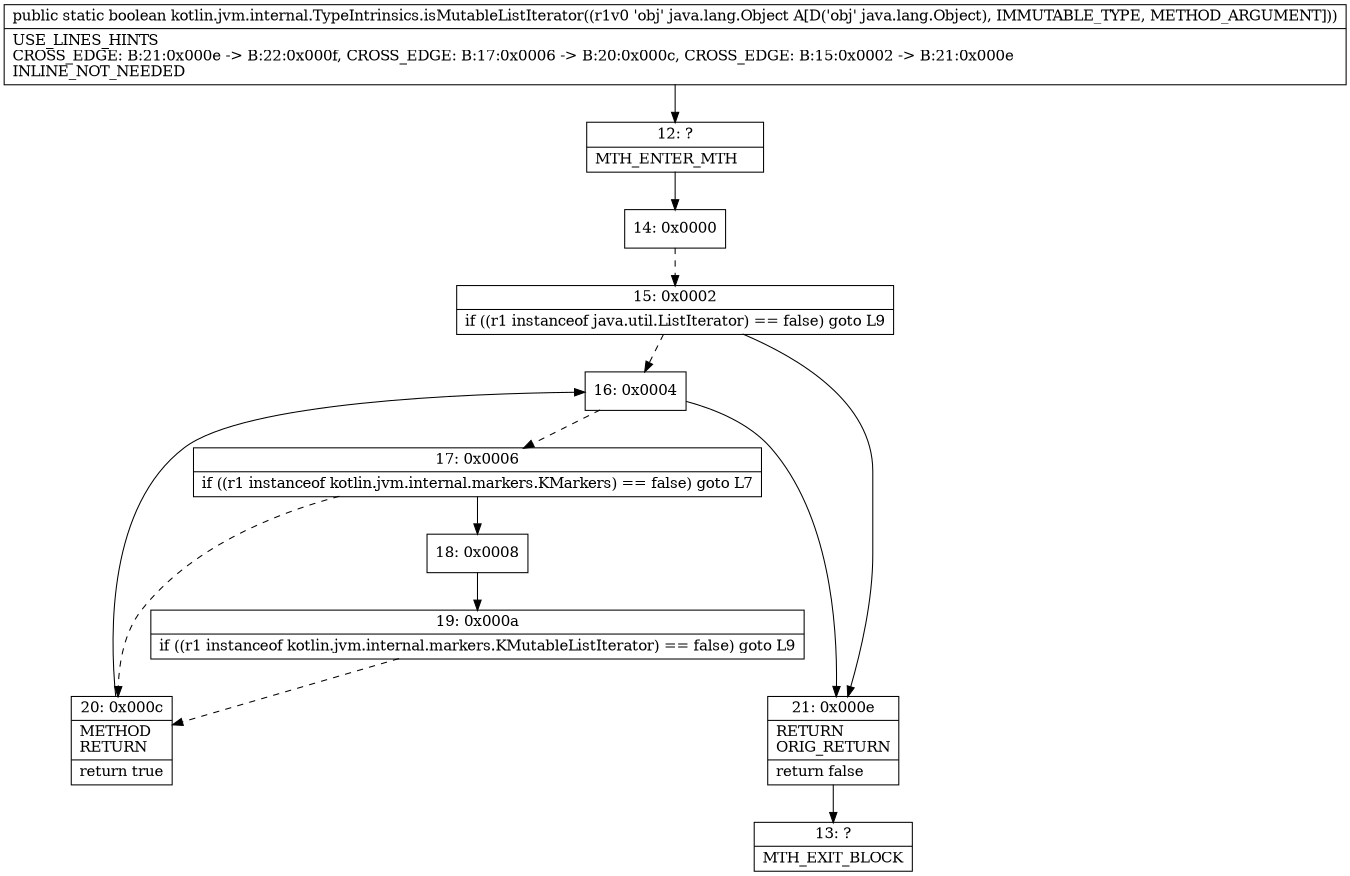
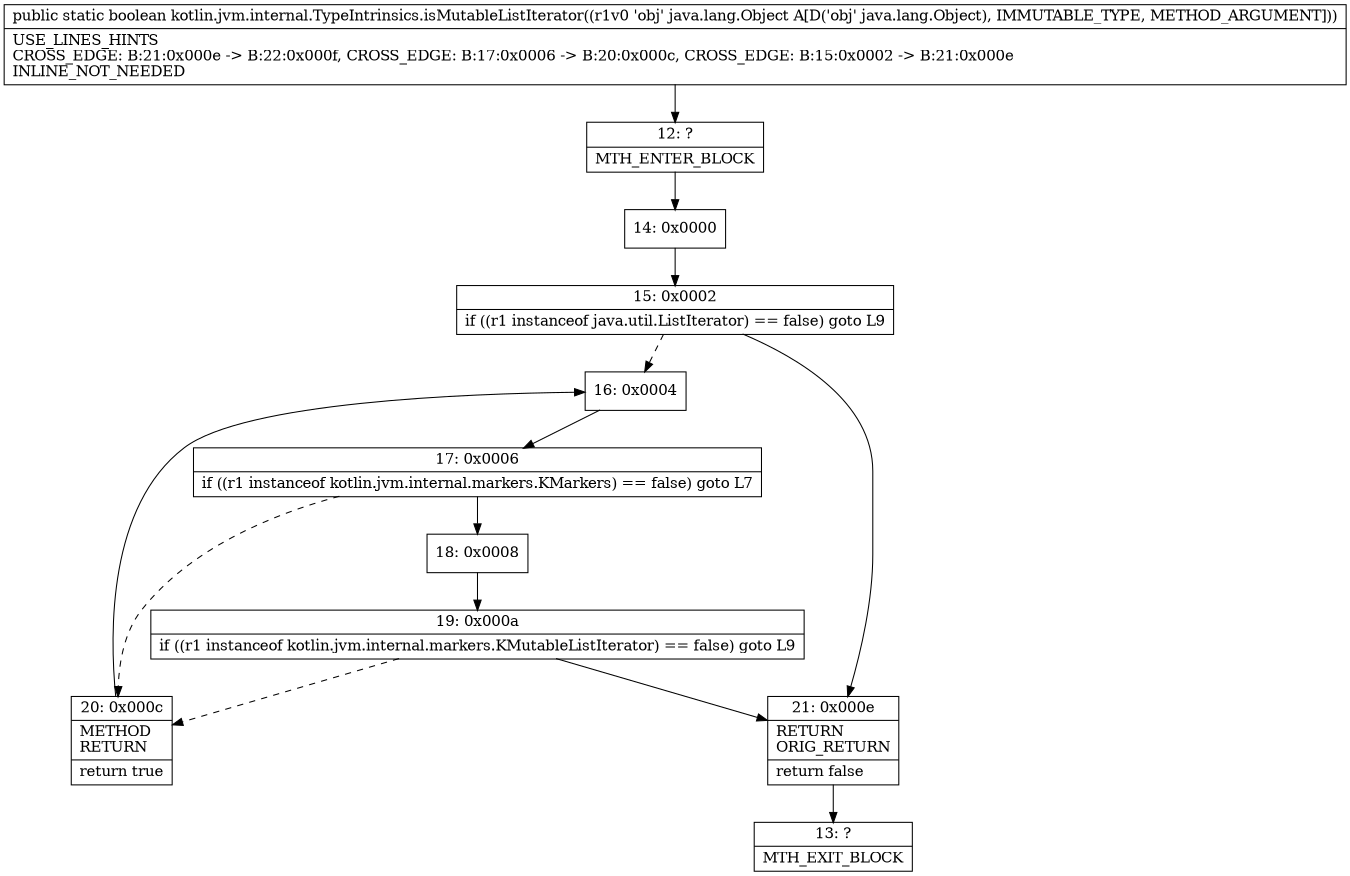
node "12: ?": text "MTH_ENTER_MTH" -> "MTH_ENTER_BLOCK"
edge "14: 0x0000" -> "15: 0x0002": style dashed -> solid
edge "16: 0x0004" -> "17: 0x0006": style dashed -> solid
edge "16: 0x0004" -> "21: 0x000e": now "19: 0x000a" -> "21: 0x000e"
